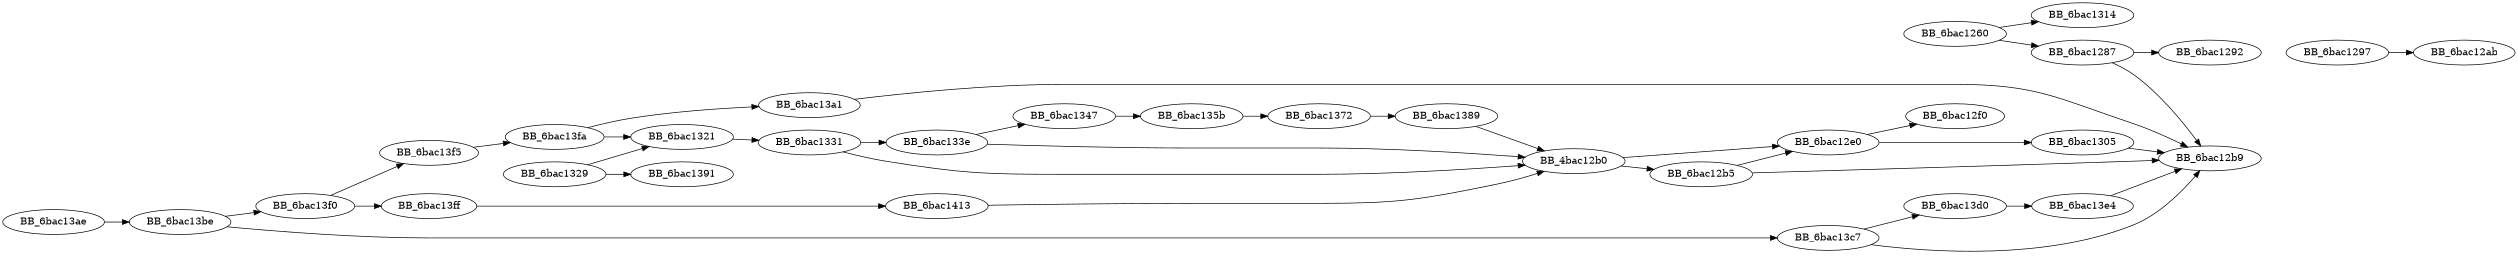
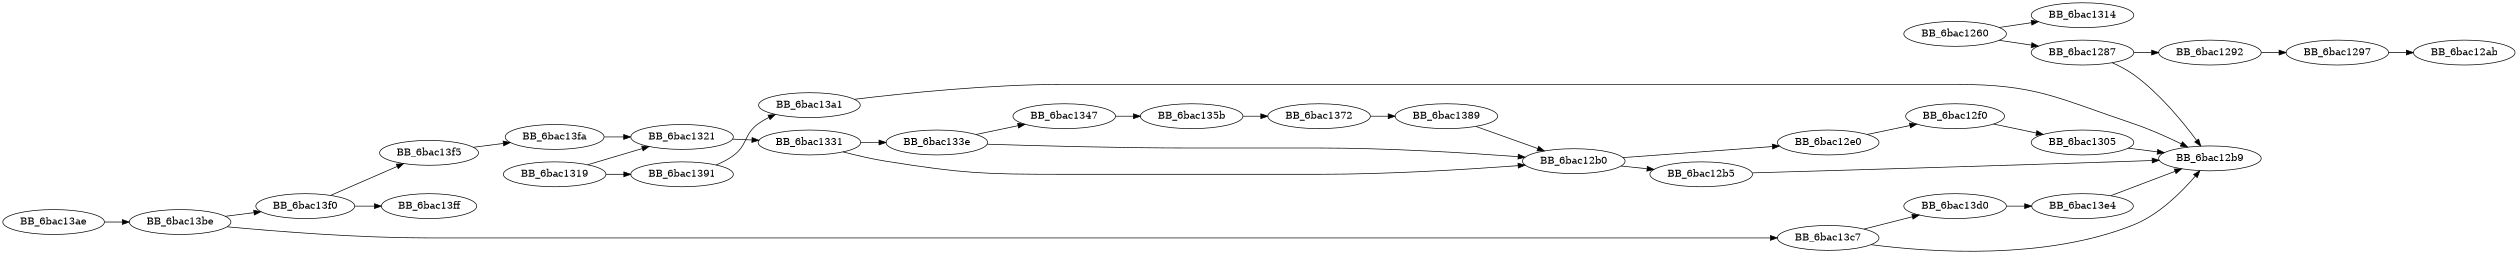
edge "BB_6bac1292" -> "BB_6bac1297": added
edge "BB_6bac13fa" -> "BB_6bac13a1": now "BB_6bac1391" -> "BB_6bac13a1"
edge "BB_6bac12e0" -> "BB_6bac1305": now "BB_6bac12f0" -> "BB_6bac1305"
edge "BB_6bac12b5" -> "BB_6bac12e0": removed
node "BB_4bac12b0": label "BB_4bac12b0" -> "BB_6bac12b0"
node "BB_6bac1329": label "BB_6bac1329" -> "BB_6bac1319"
node "BB_6bac1413": removed
